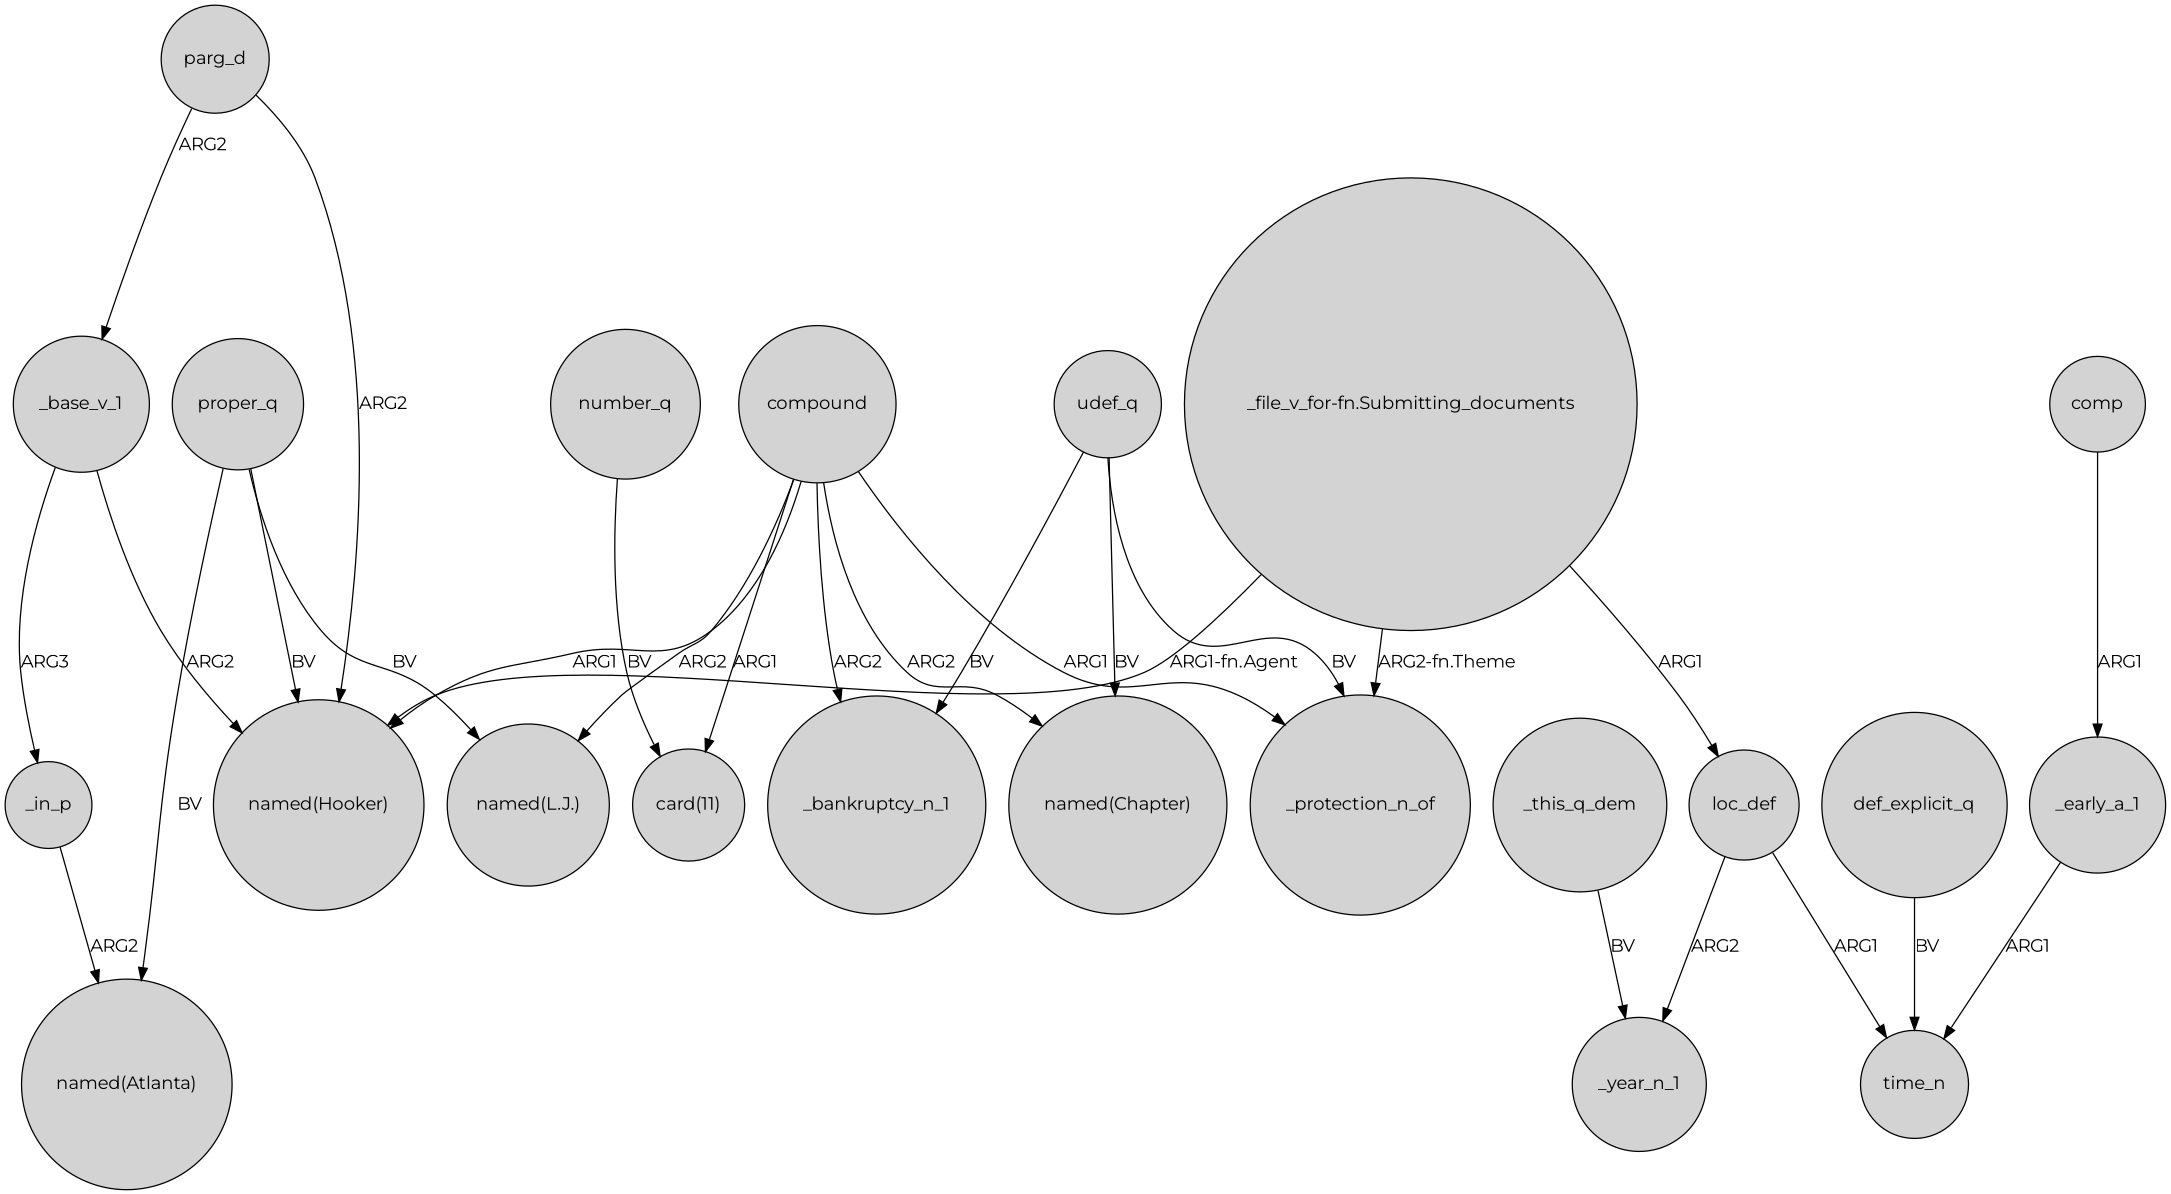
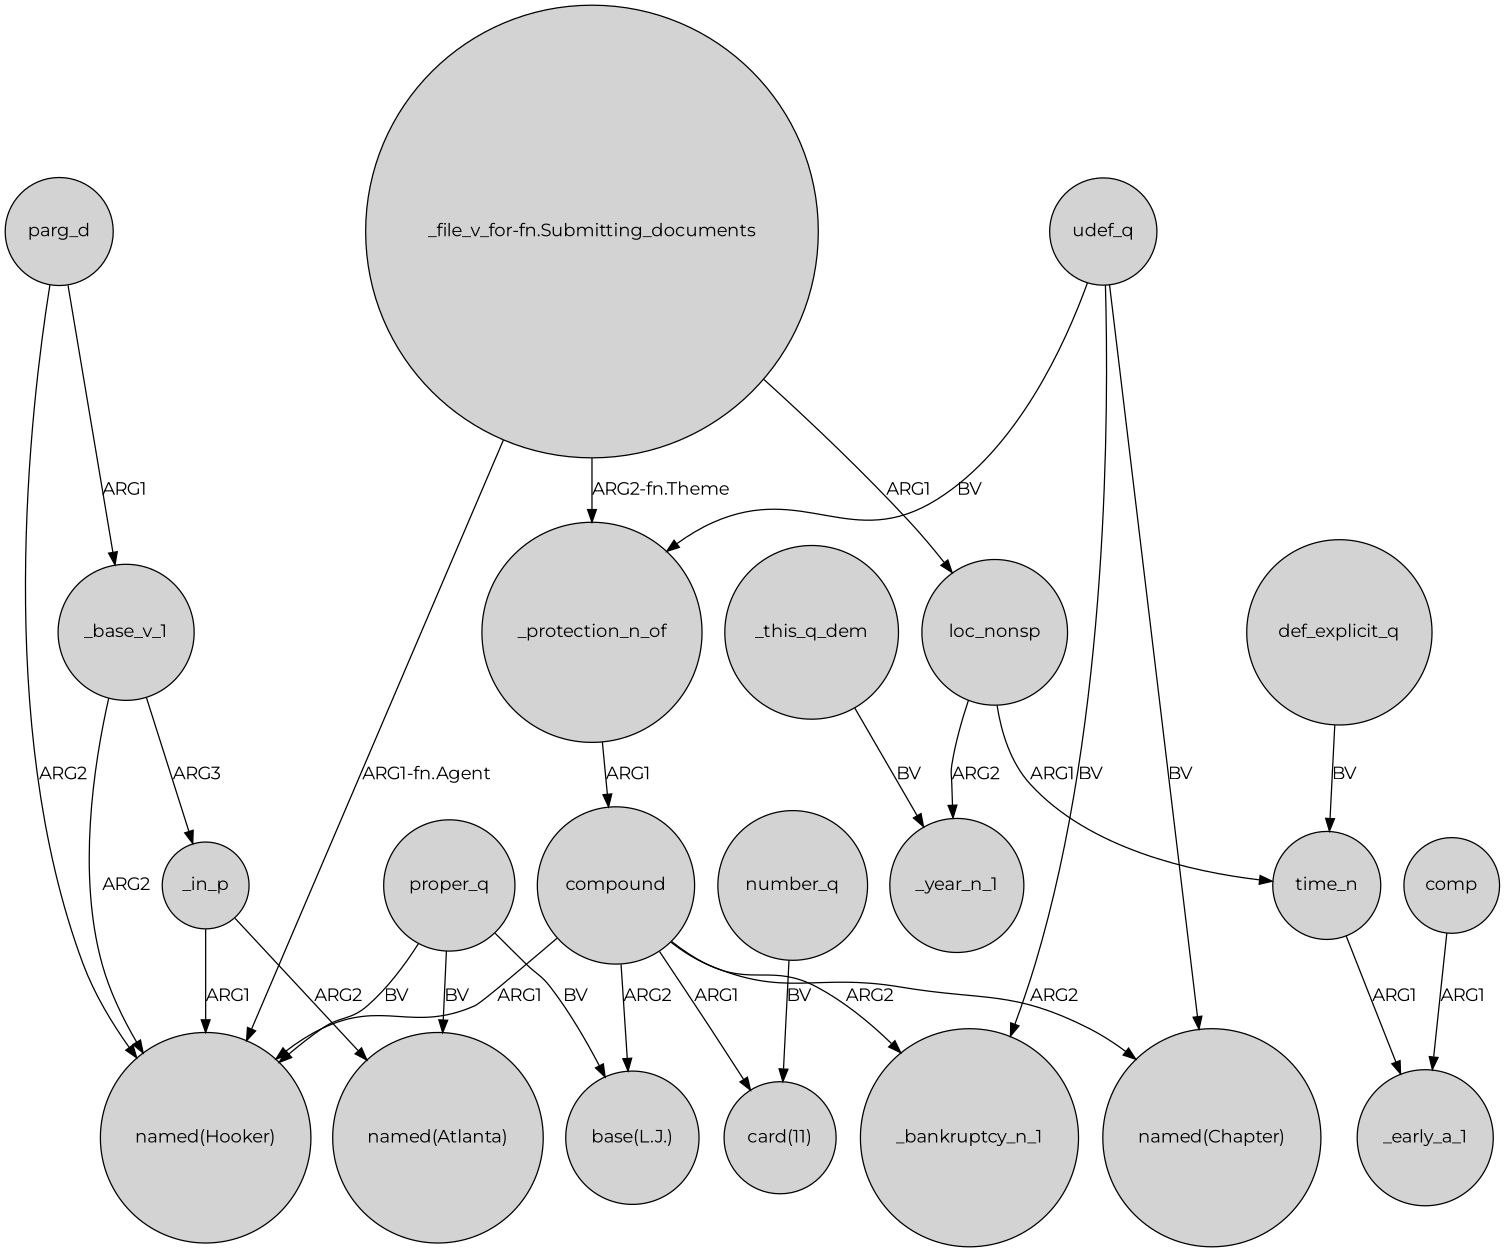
edge "parg_d" -> "_base_v_1": label "ARG2" -> "ARG1"
edge "compound" -> "_protection_n_of": reversed
node "named(L.J.)": label "named(L.J.)" -> "base(L.J.)"
node "loc_def": label "loc_def" -> "loc_nonsp"
edge "_early_a_1" -> "time_n": reversed
edge "_in_p" -> "named(Hooker)": added, label "ARG1"
